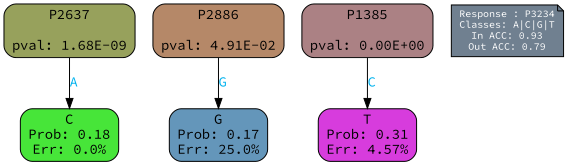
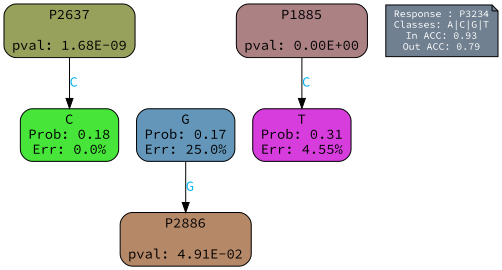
node "P1385 pval: 0.00E+00": label "P1385 pval: 0.00E+00" -> "P1885 pval: 0.00E+00"
edge "P2886 pval: 4.91E-02" -> "G Prob: 0.17 Err: 25.0%": reversed
edge "P2637 pval: 1.68E-09" -> "C Prob: 0.18 Err: 0.0%": label "A" -> "C"
node "T Prob: 0.31 Err: 4.57%": label "T Prob: 0.31 Err: 4.57%" -> "T Prob: 0.31 Err: 4.55%"
